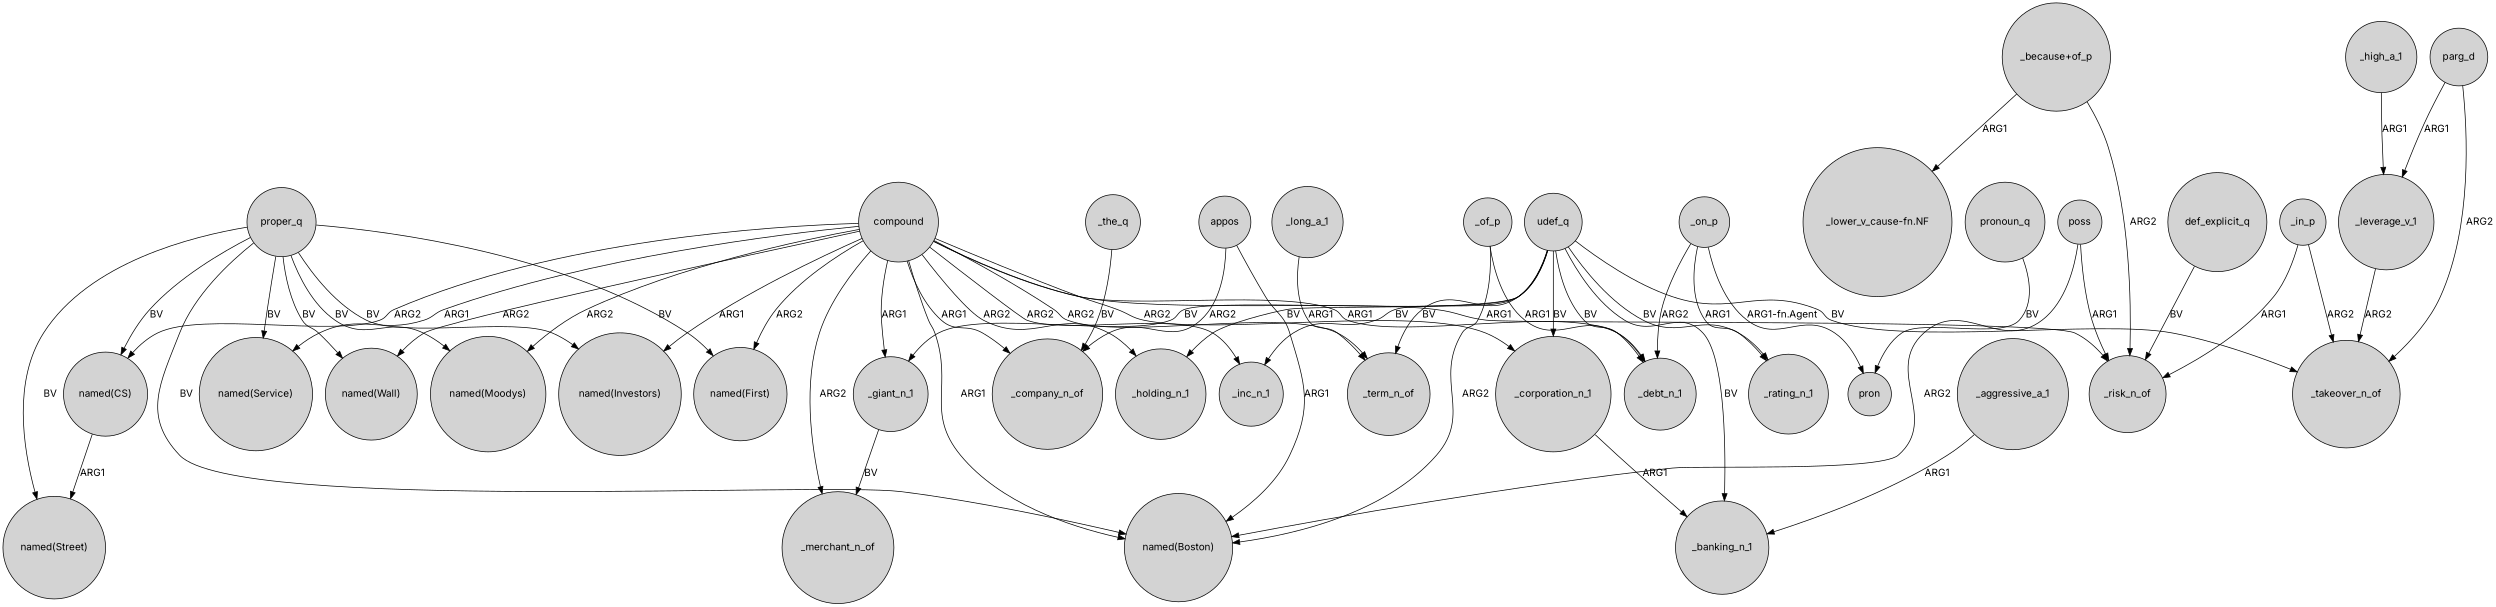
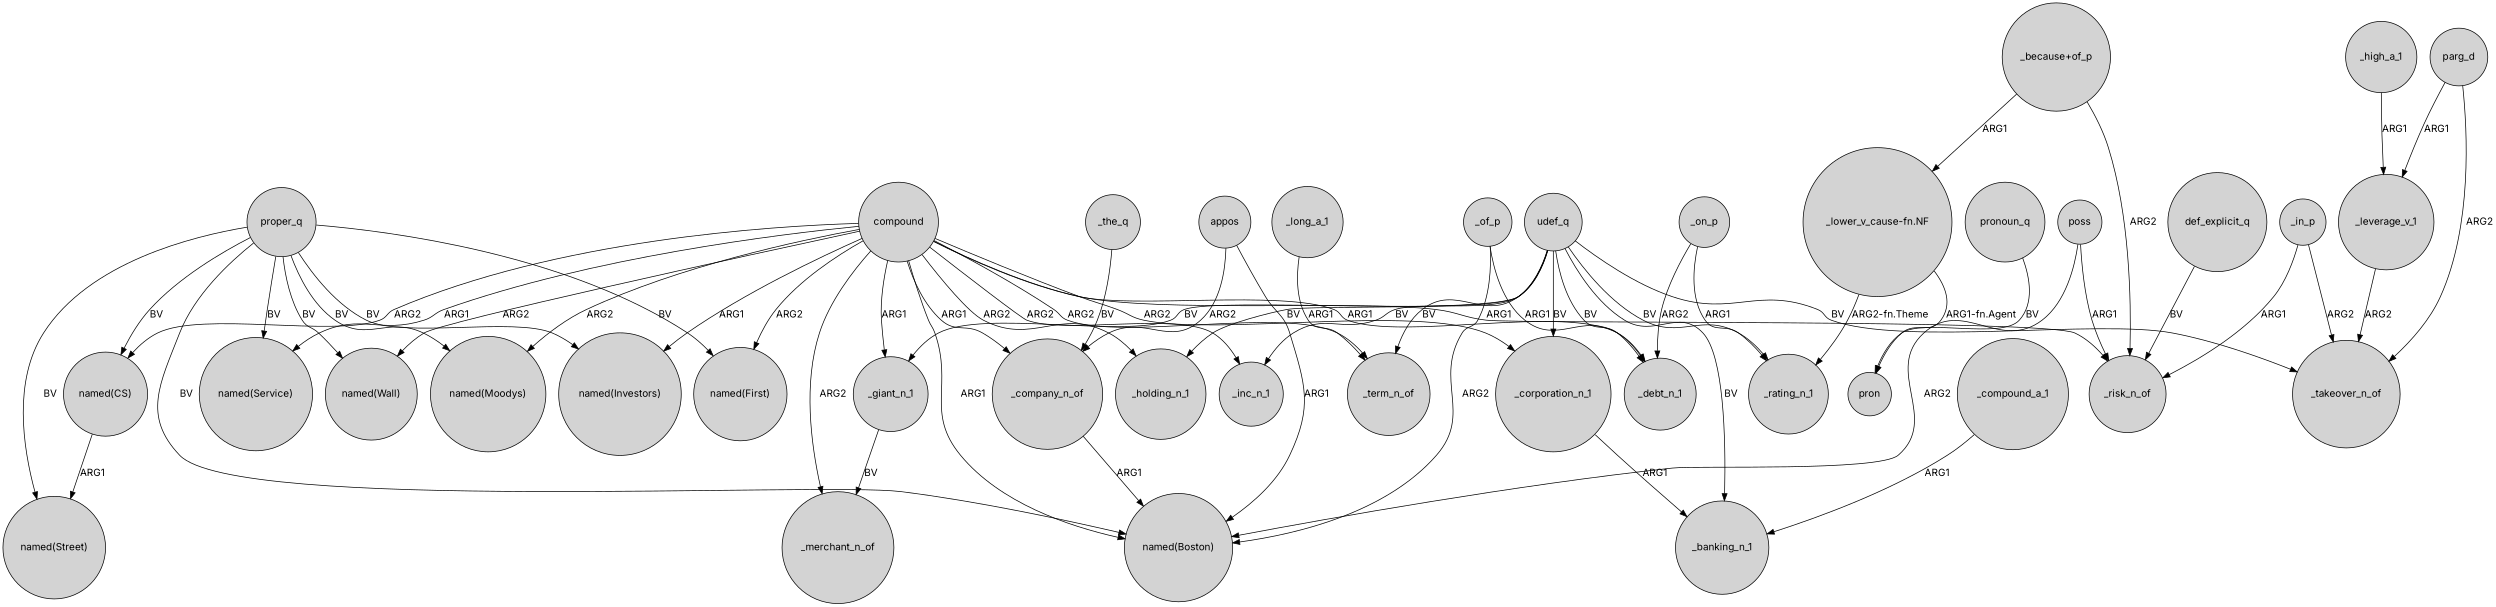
edge "_on_p" -> "pron": now "_lower_v_cause-fn.NF" -> "pron"
edge "_lower_v_cause-fn.NF" -> "_rating_n_1": added, label "ARG2-fn.Theme"
node "_aggressive_a_1": label "_aggressive_a_1" -> "_compound_a_1"
edge "_company_n_of" -> "named(Boston)": added, label "ARG1"
